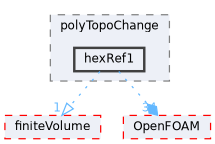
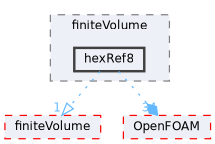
cluster "polyTopoChange": label "polyTopoChange" -> "finiteVolume"
node "hexRef1": label "hexRef1" -> "hexRef8"
